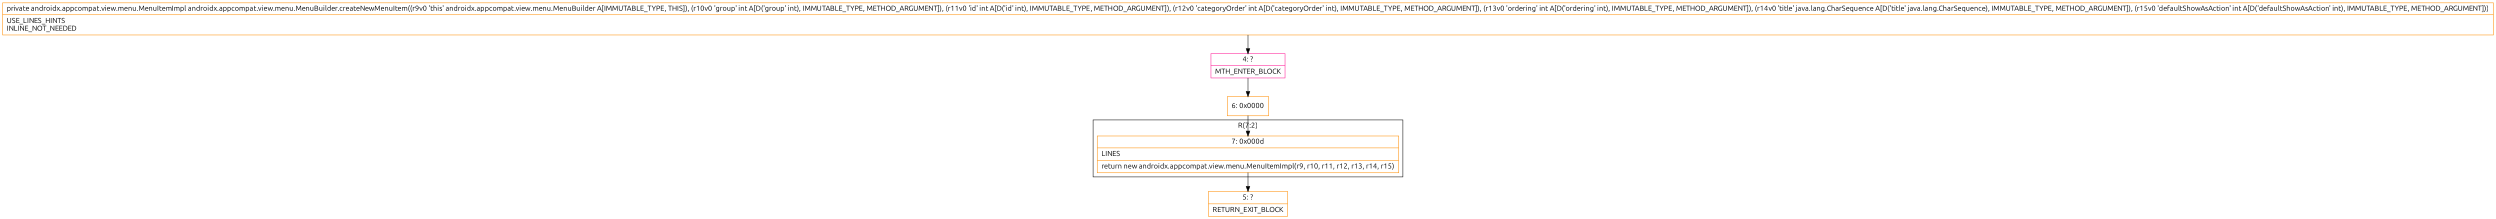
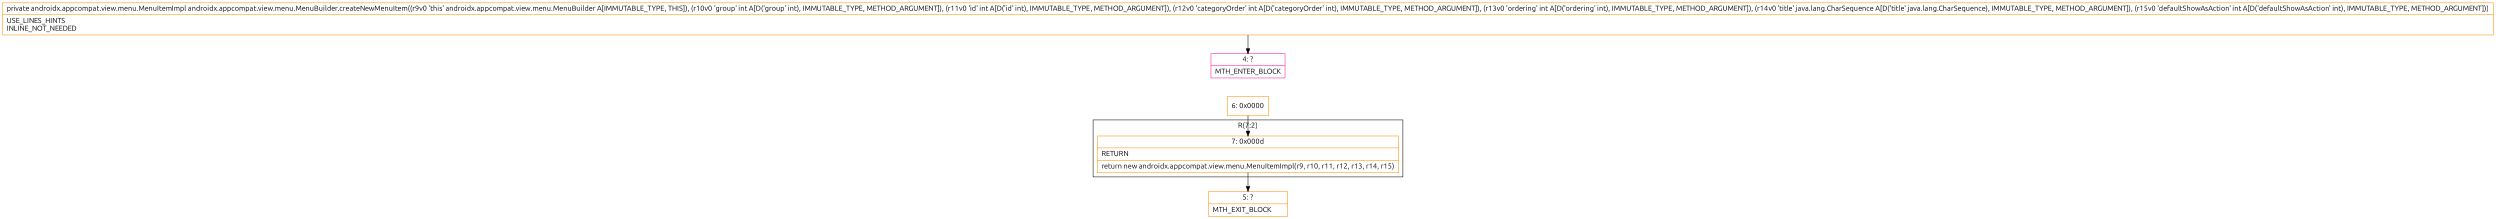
edge "4: ?" -> "6: 0x0000": removed
node "7: 0x000d": text "LINES" -> "RETURN"
node "5: ?": text "RETURN_EXIT_BLOCK" -> "MTH_EXIT_BLOCK"
